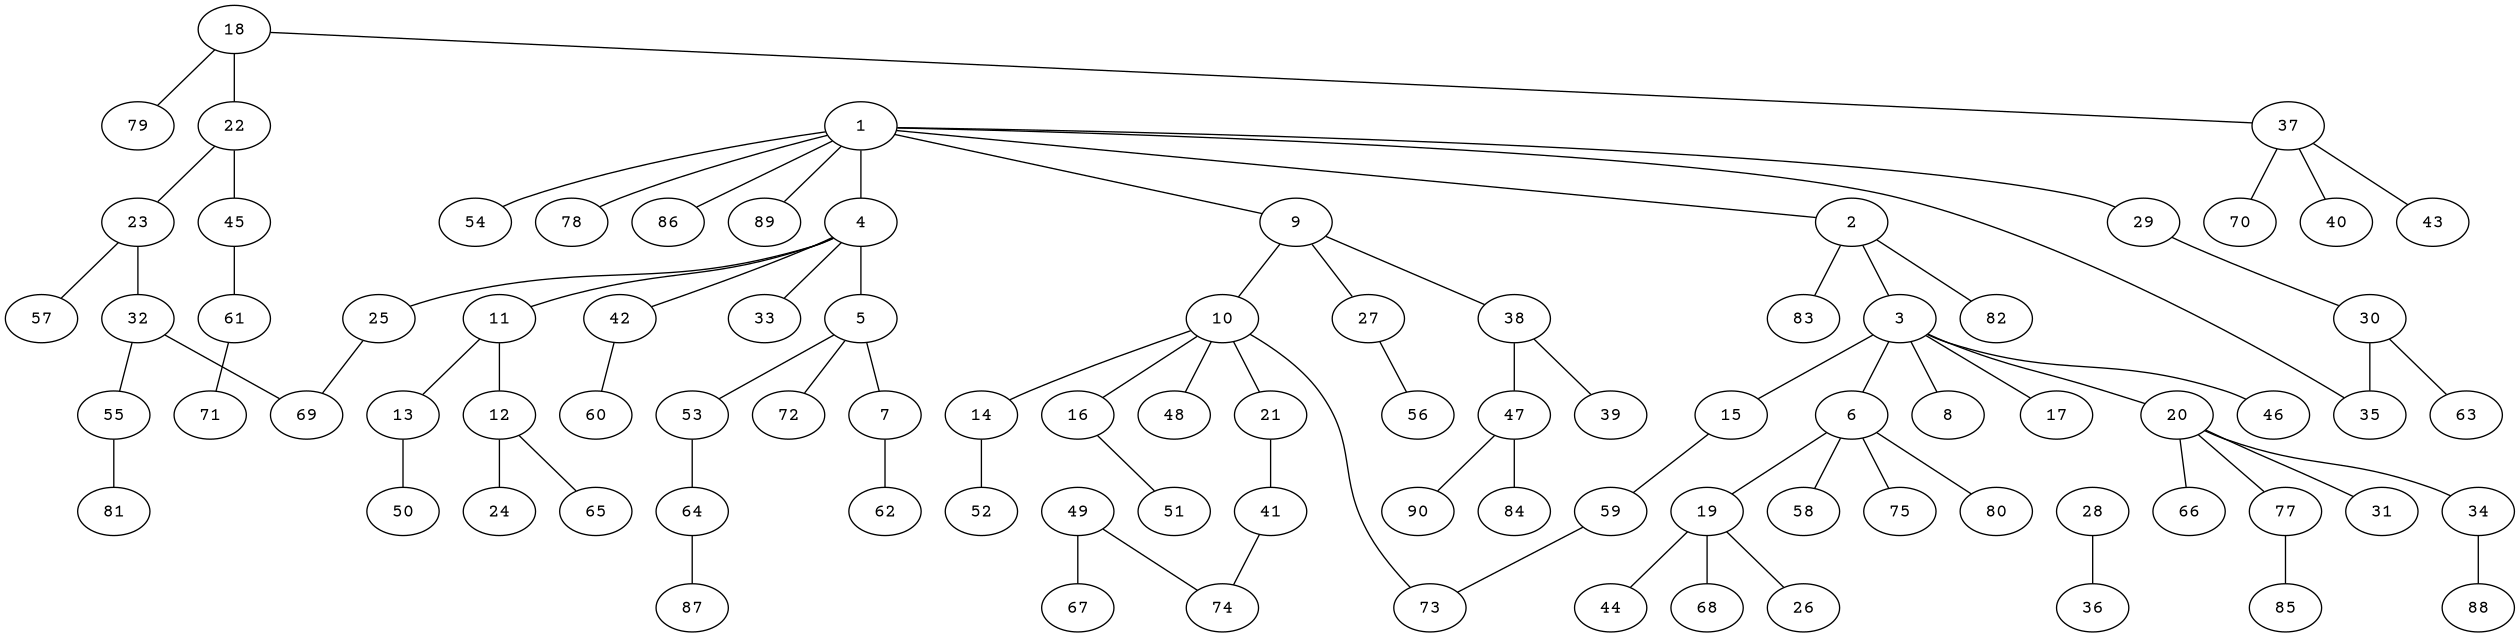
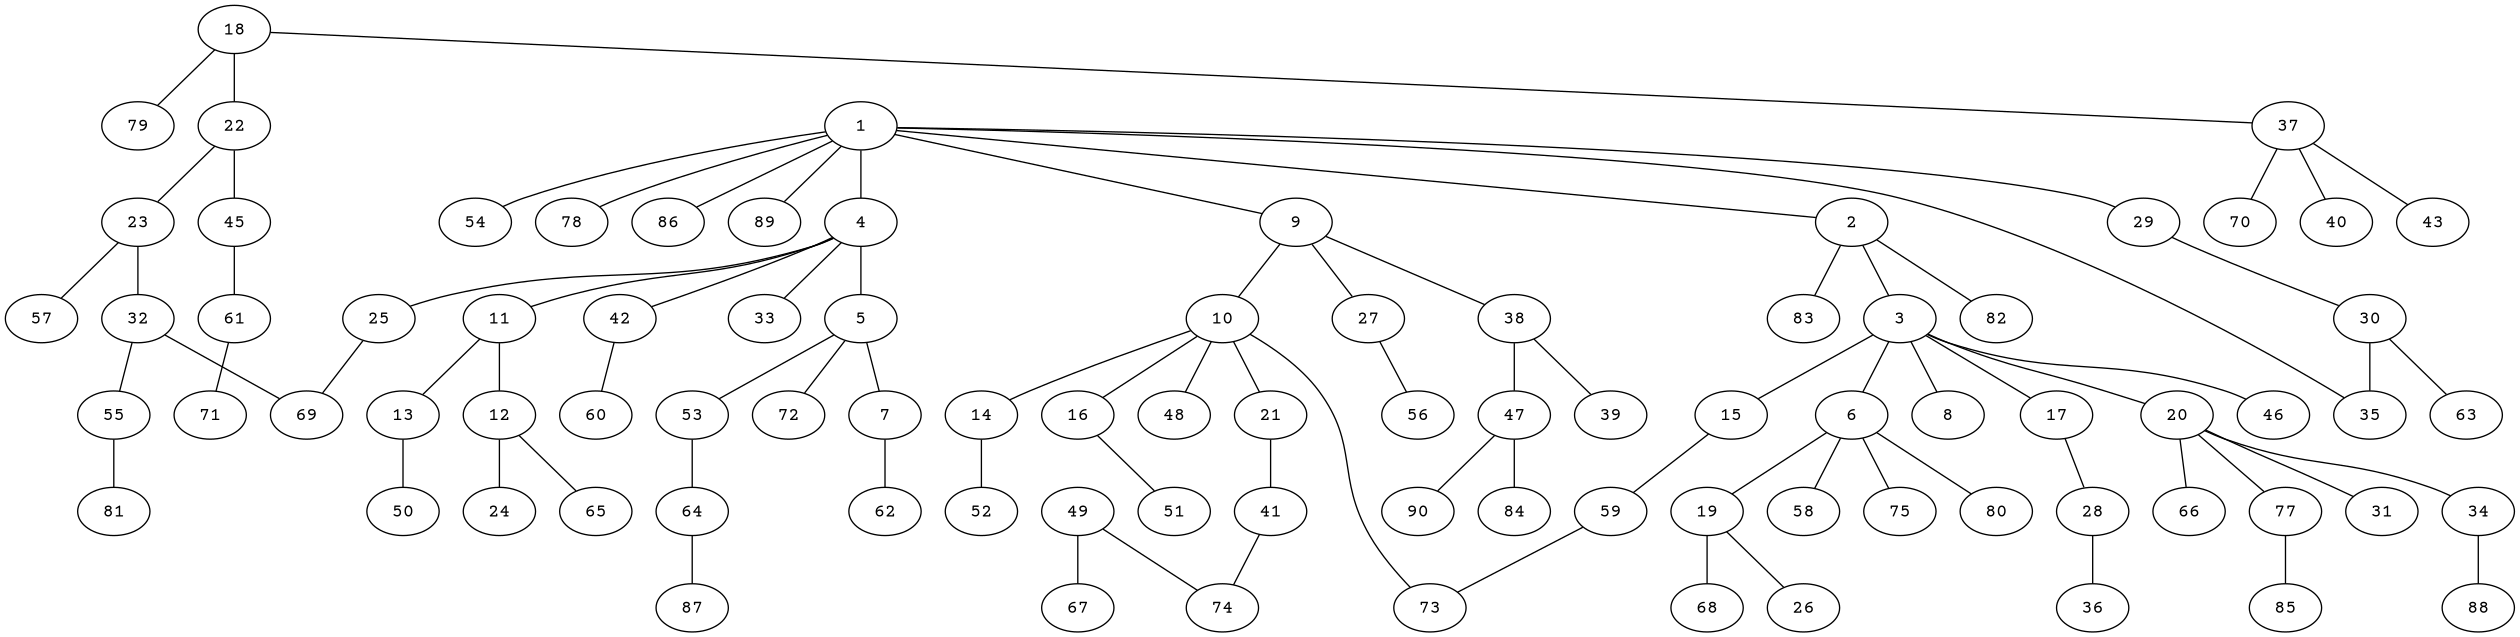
edge "17" -- "28": added
node "44": removed
